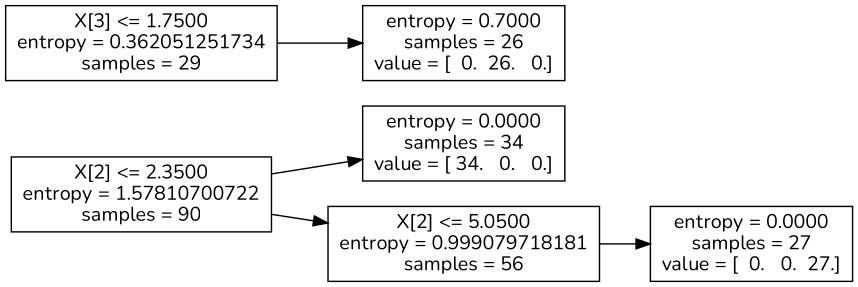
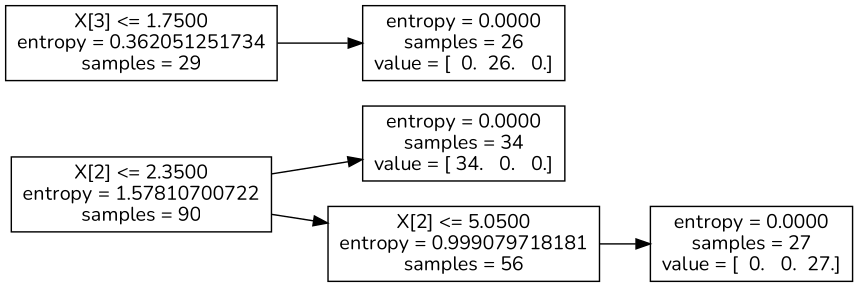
node "entropy = 0.7000 samples = 26 value = [  0.  26.   0.]": label "entropy = 0.7000 samples = 26 value = [  0.  26.   0.]" -> "entropy = 0.0000 samples = 26 value = [  0.  26.   0.]"
